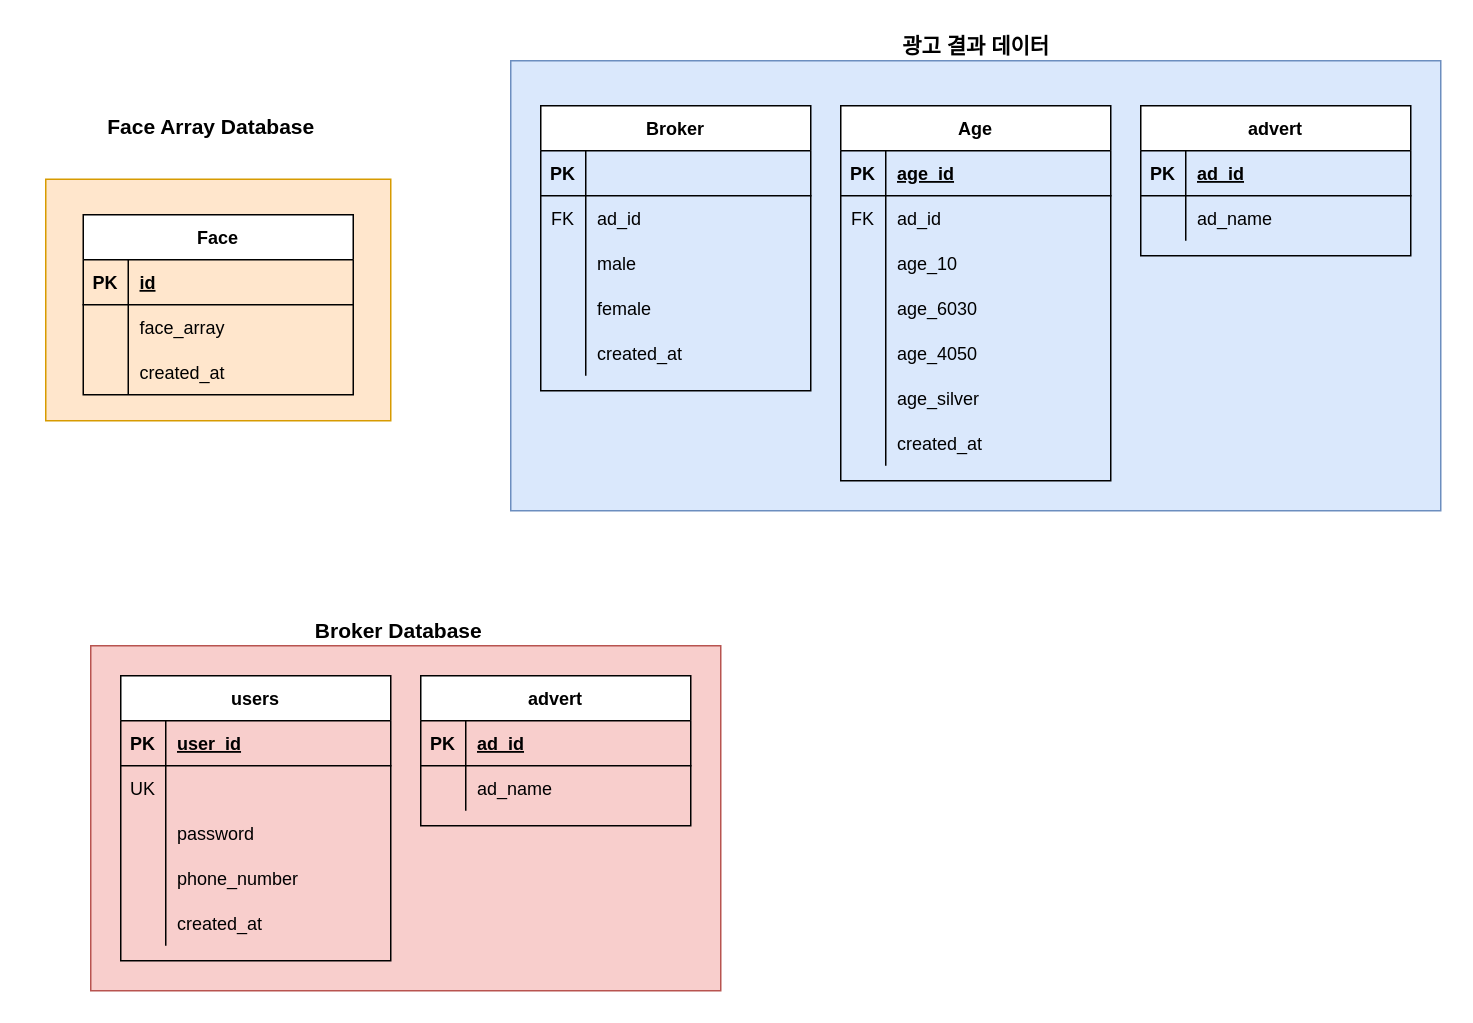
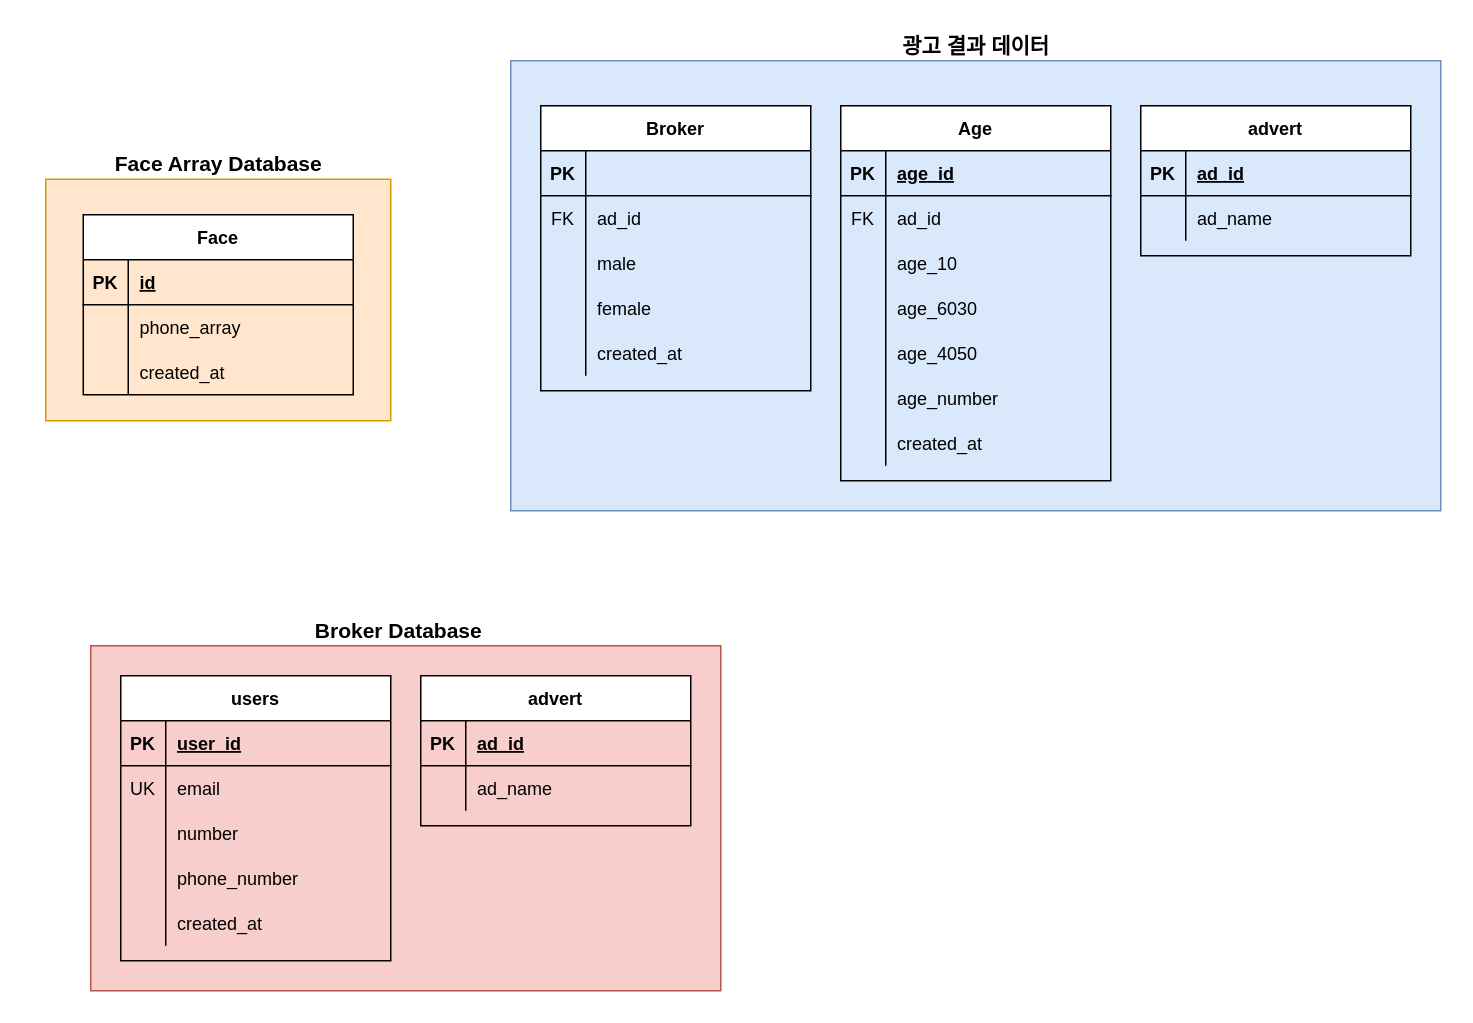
node "Face Array Database": moved (211, 127) -> (218, 165)
node "face_array": label "face_array" -> "phone_array"
node "age_silver": label "age_silver" -> "age_number"
node "email": added
node "password": label "password" -> "number"
